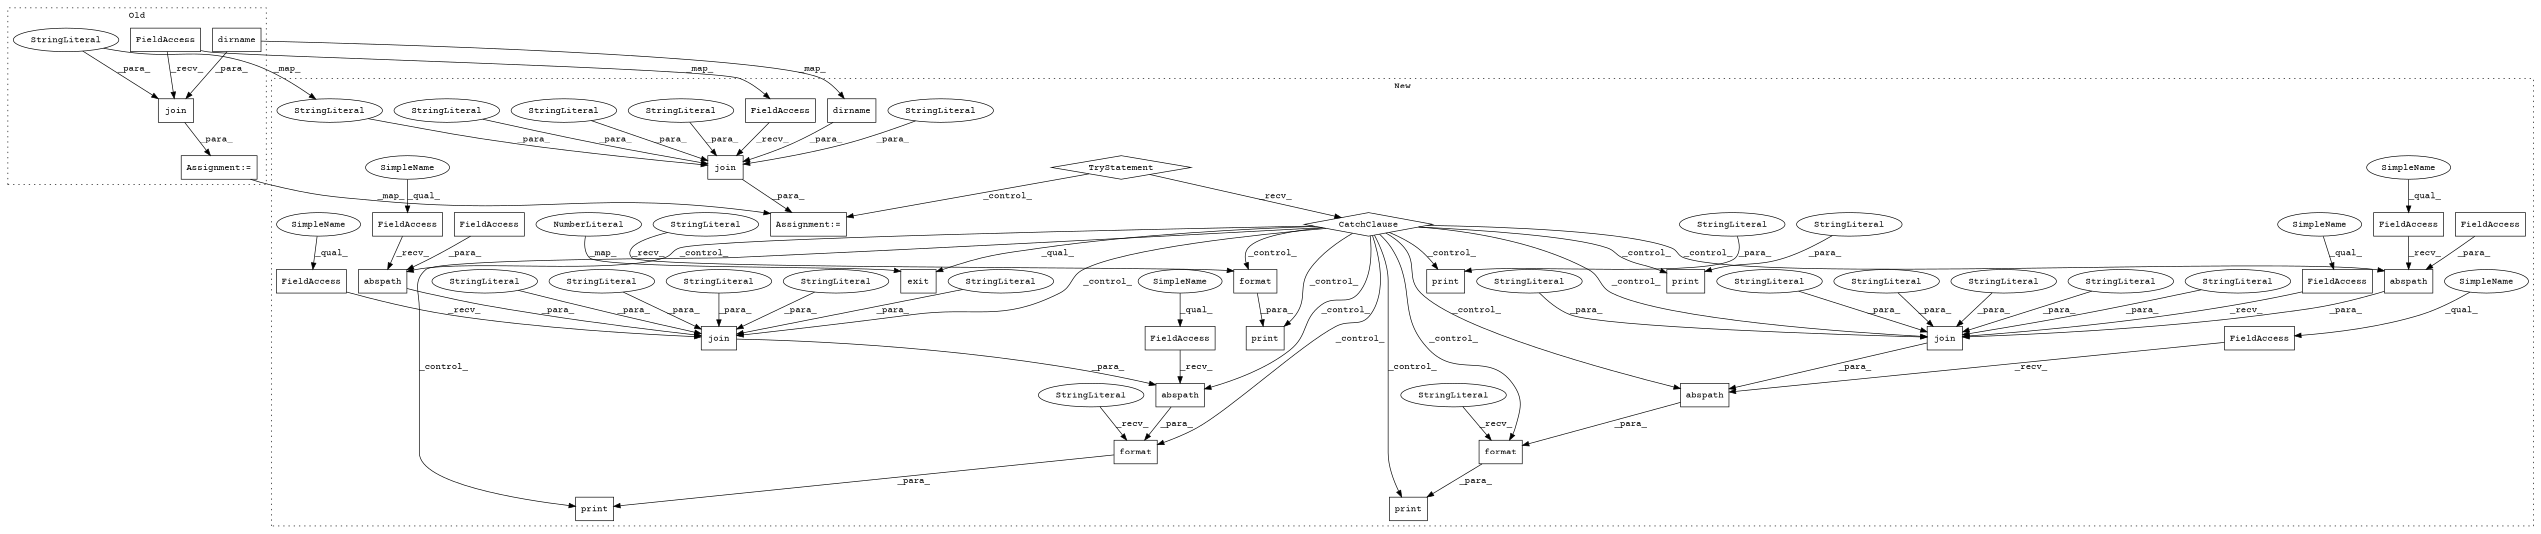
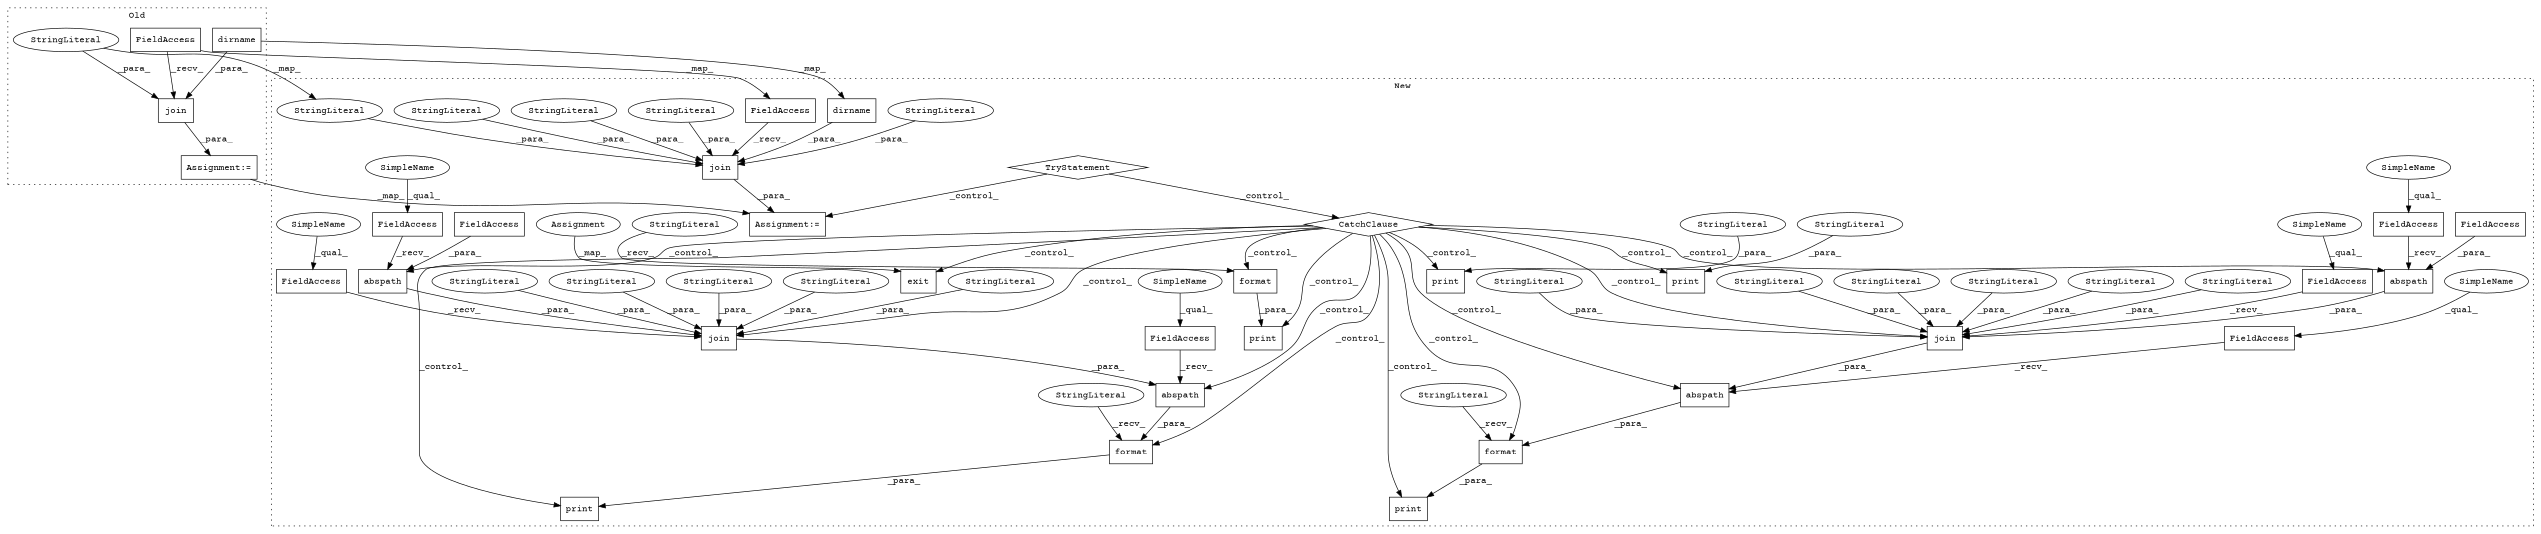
edge "TryStatement" -> "CatchClause": label "_recv_" -> "_control_"
node "NumberLiteral": label "NumberLiteral" -> "Assignment"
edge "CatchClause" -> "exit": label "_qual_" -> "_control_"
